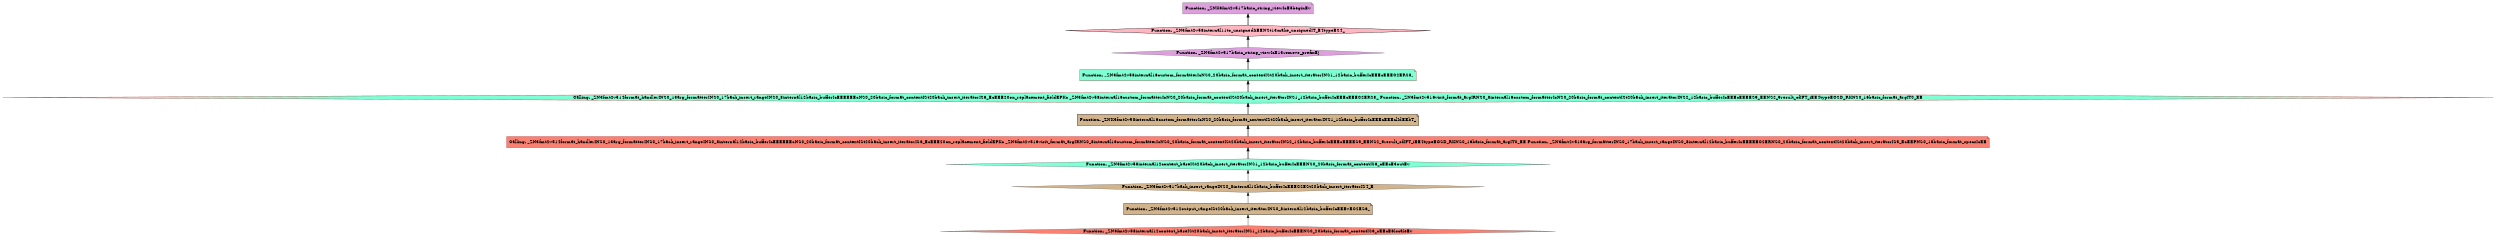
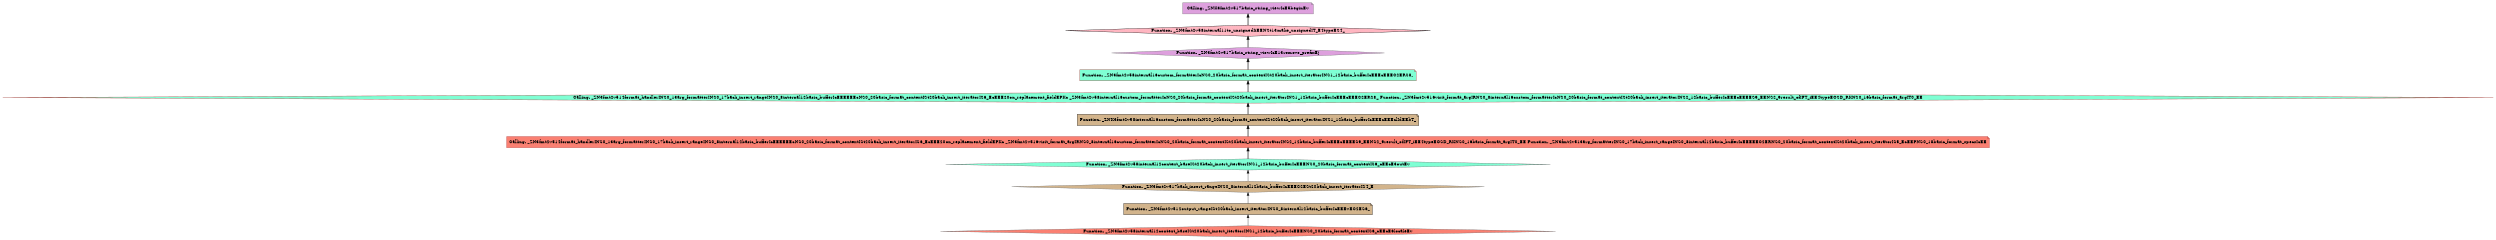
node "Function- _ZNK3fmt2v517basic_string_viewIcE5beginEv": label "Function- _ZNK3fmt2v517basic_string_viewIcE5beginEv" -> "Calling- _ZNK3fmt2v517basic_string_viewIcE5beginEv"
